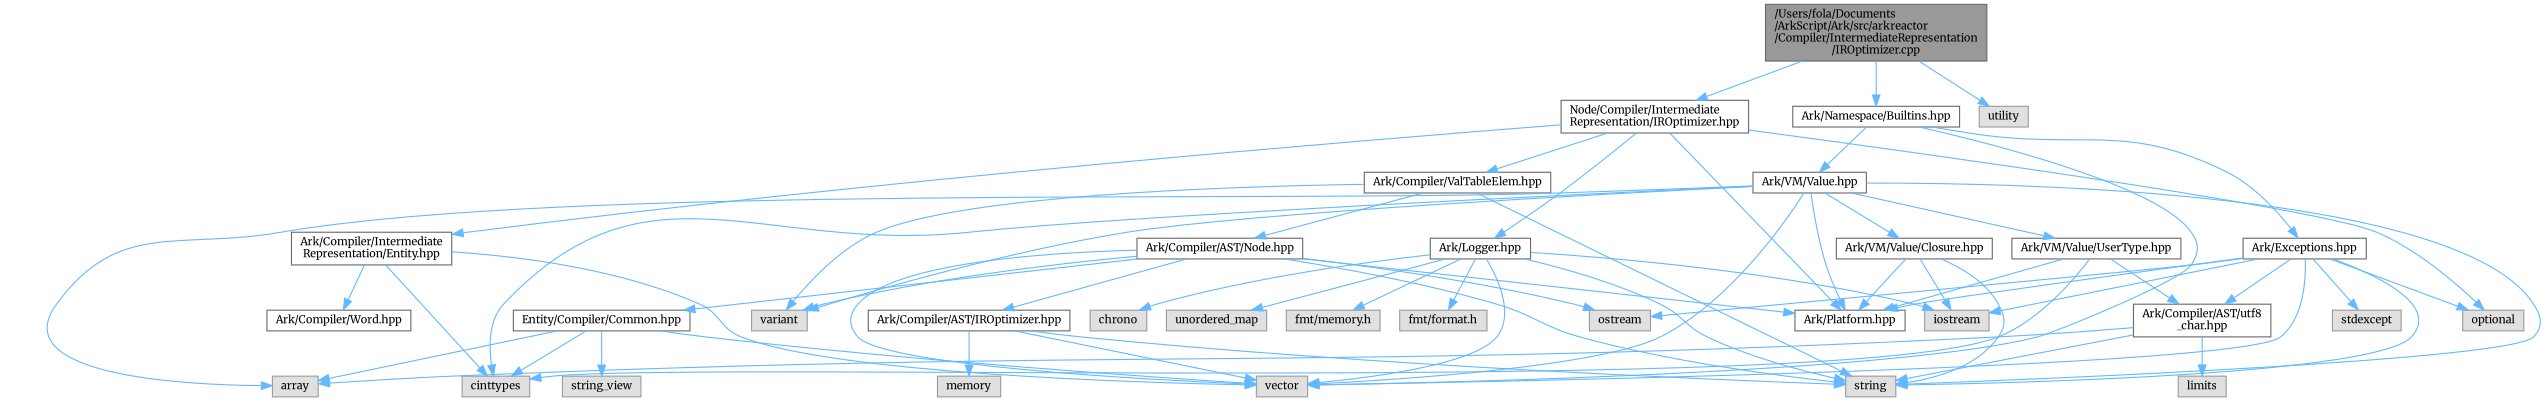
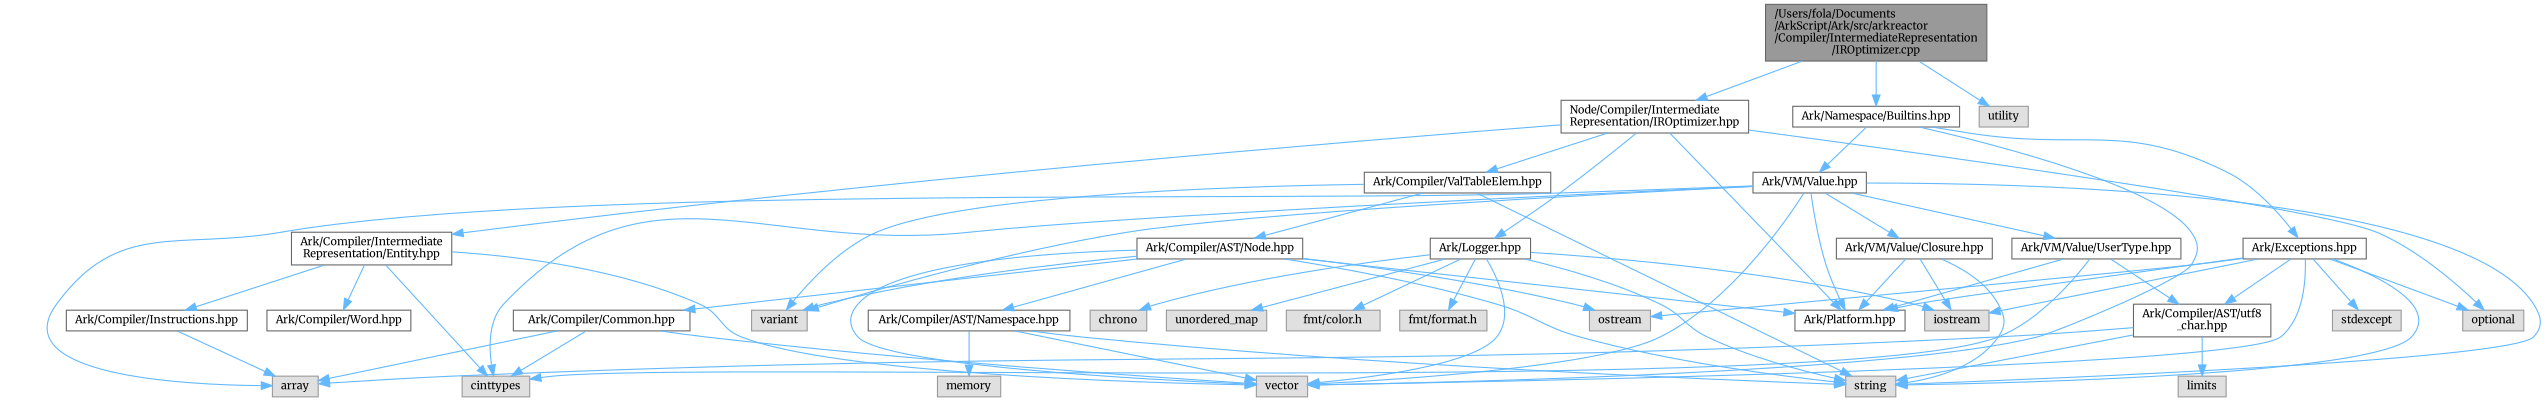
node "Ark/Compiler/Instructions.hpp": added
node "Entity/Compiler/Common.hpp": label "Entity/Compiler/Common.hpp" -> "Ark/Compiler/Common.hpp"
node "Ark/Compiler/AST/IROptimizer.hpp": label "Ark/Compiler/AST/IROptimizer.hpp" -> "Ark/Compiler/AST/Namespace.hpp"
node "fmt/memory.h": label "fmt/memory.h" -> "fmt/color.h"
node "string_view": removed
